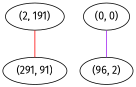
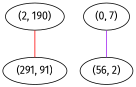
node "(2, 191)": label "(2, 191)" -> "(2, 190)"
node "(0, 0)": label "(0, 0)" -> "(0, 7)"
node "(96, 2)": label "(96, 2)" -> "(56, 2)"
